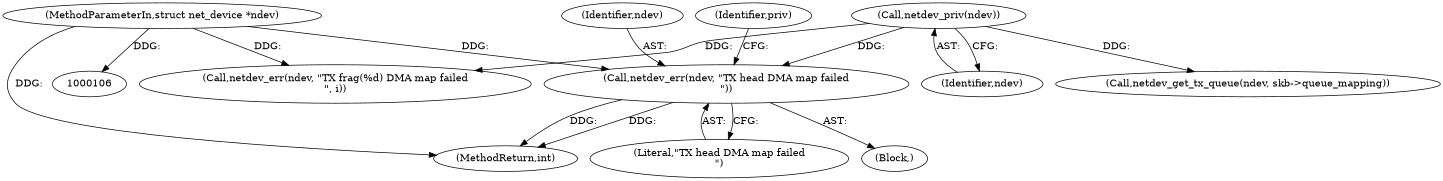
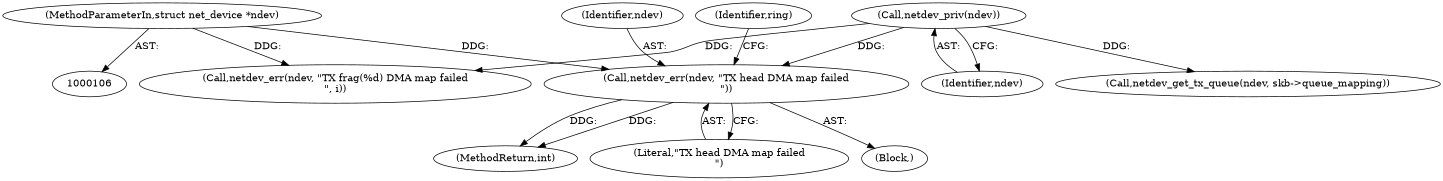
node "(Identifier,priv)": label "(Identifier,priv)" -> "(Identifier,ring)"
edge "(MethodParameterIn,struct net_device *ndev)" -> "1000106": label "DDG: " -> "AST: "
edge "(MethodParameterIn,struct net_device *ndev)" -> "(MethodReturn,int)": removed, label "DDG:"
